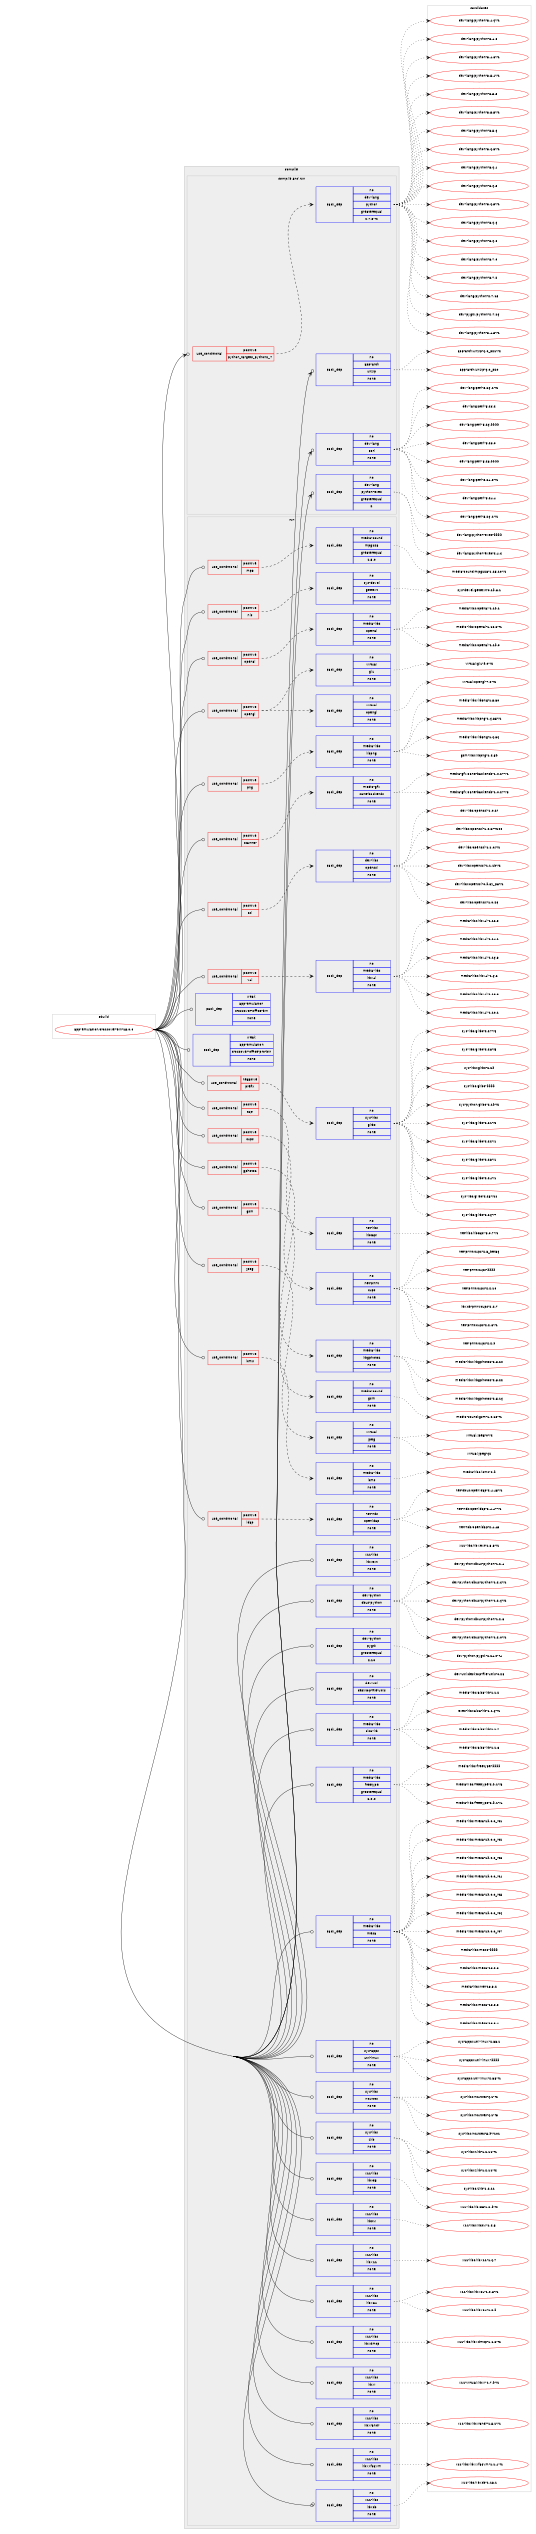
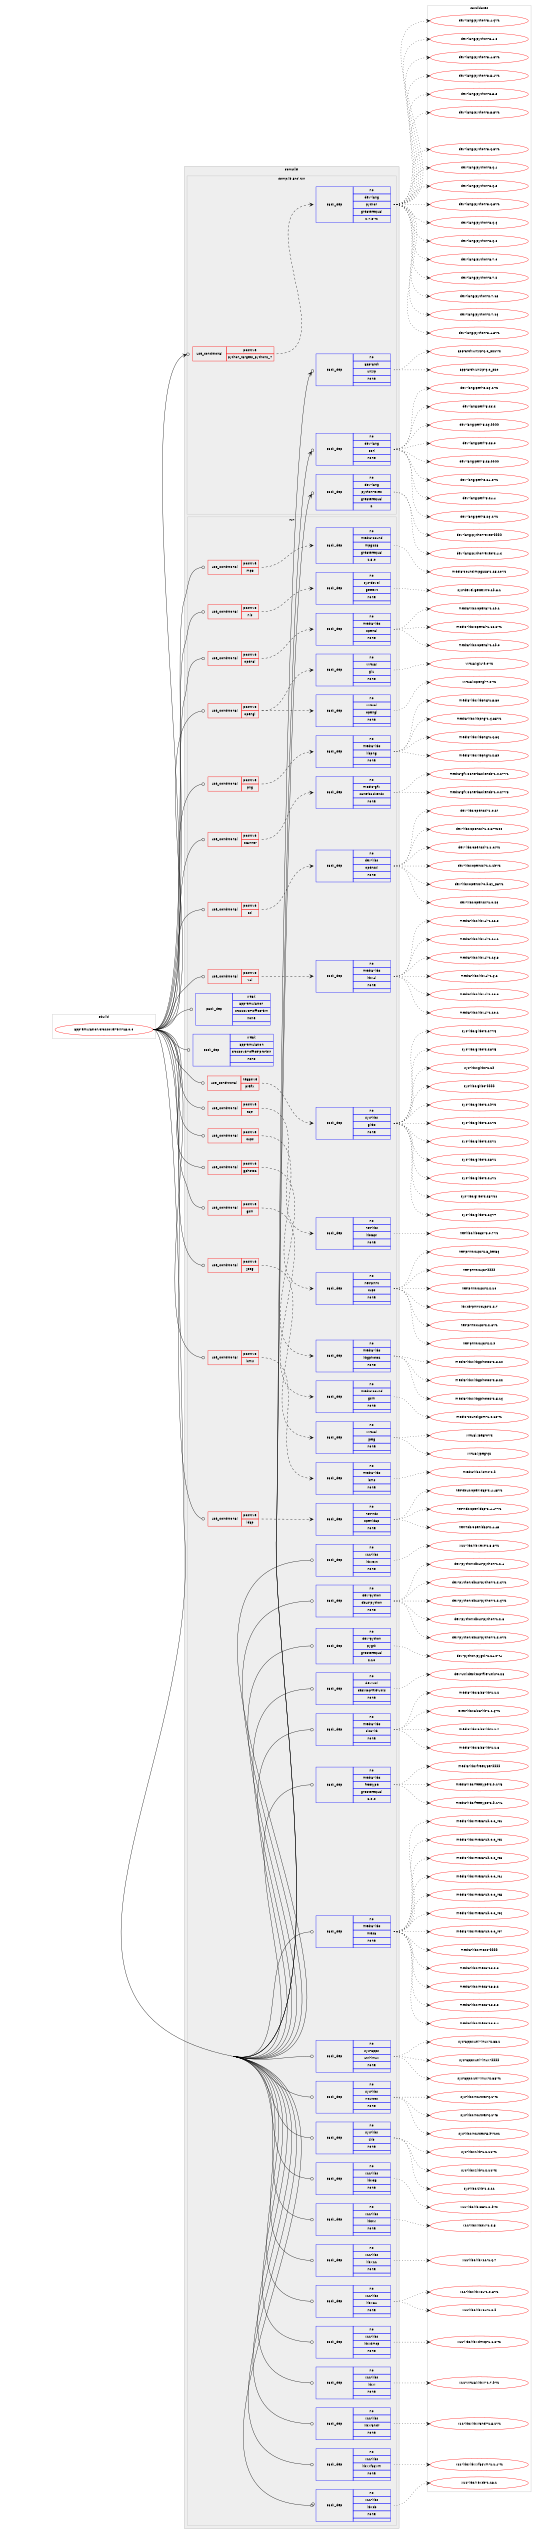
node "dev-lang/python-3.5.6": removed
node "dev-pygtk/python-2.7.16": label "dev-pygtk/python-2.7.16" -> "dev-lang/python-2.7.16"
node "gsm-libs/libpng-1.2.59": label "gsm-libs/libpng-1.2.59" -> "media-libs/libpng-1.2.59"
node "sys-python/glibc-2.19-r2": label "sys-python/glibc-2.19-r2" -> "sys-libs/glibc-2.19-r2"
node "media-libs/net-18.3.2": label "media-libs/net-18.3.2" -> "media-libs/mesa-18.3.2"
